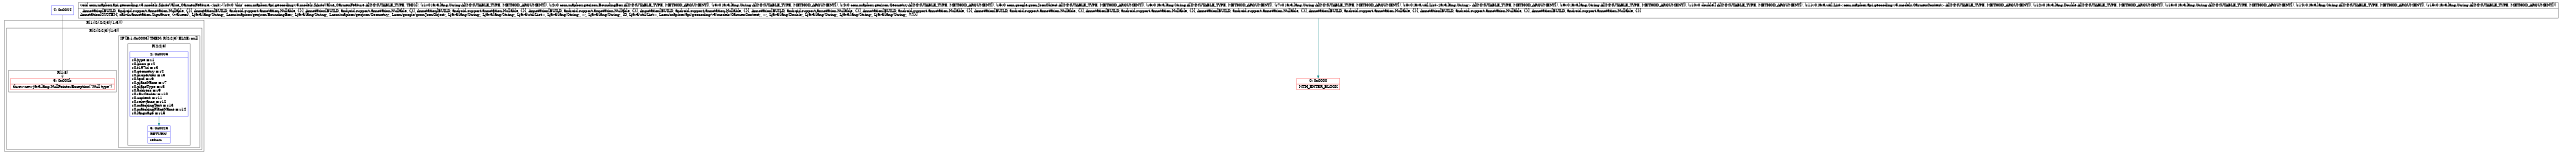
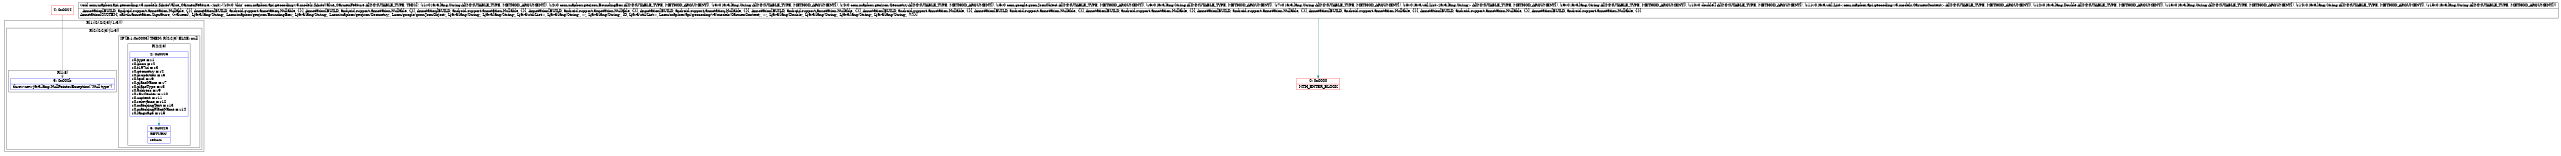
node "4: 0x0024": color blue -> red
node "5: 0x002b": color red -> blue
